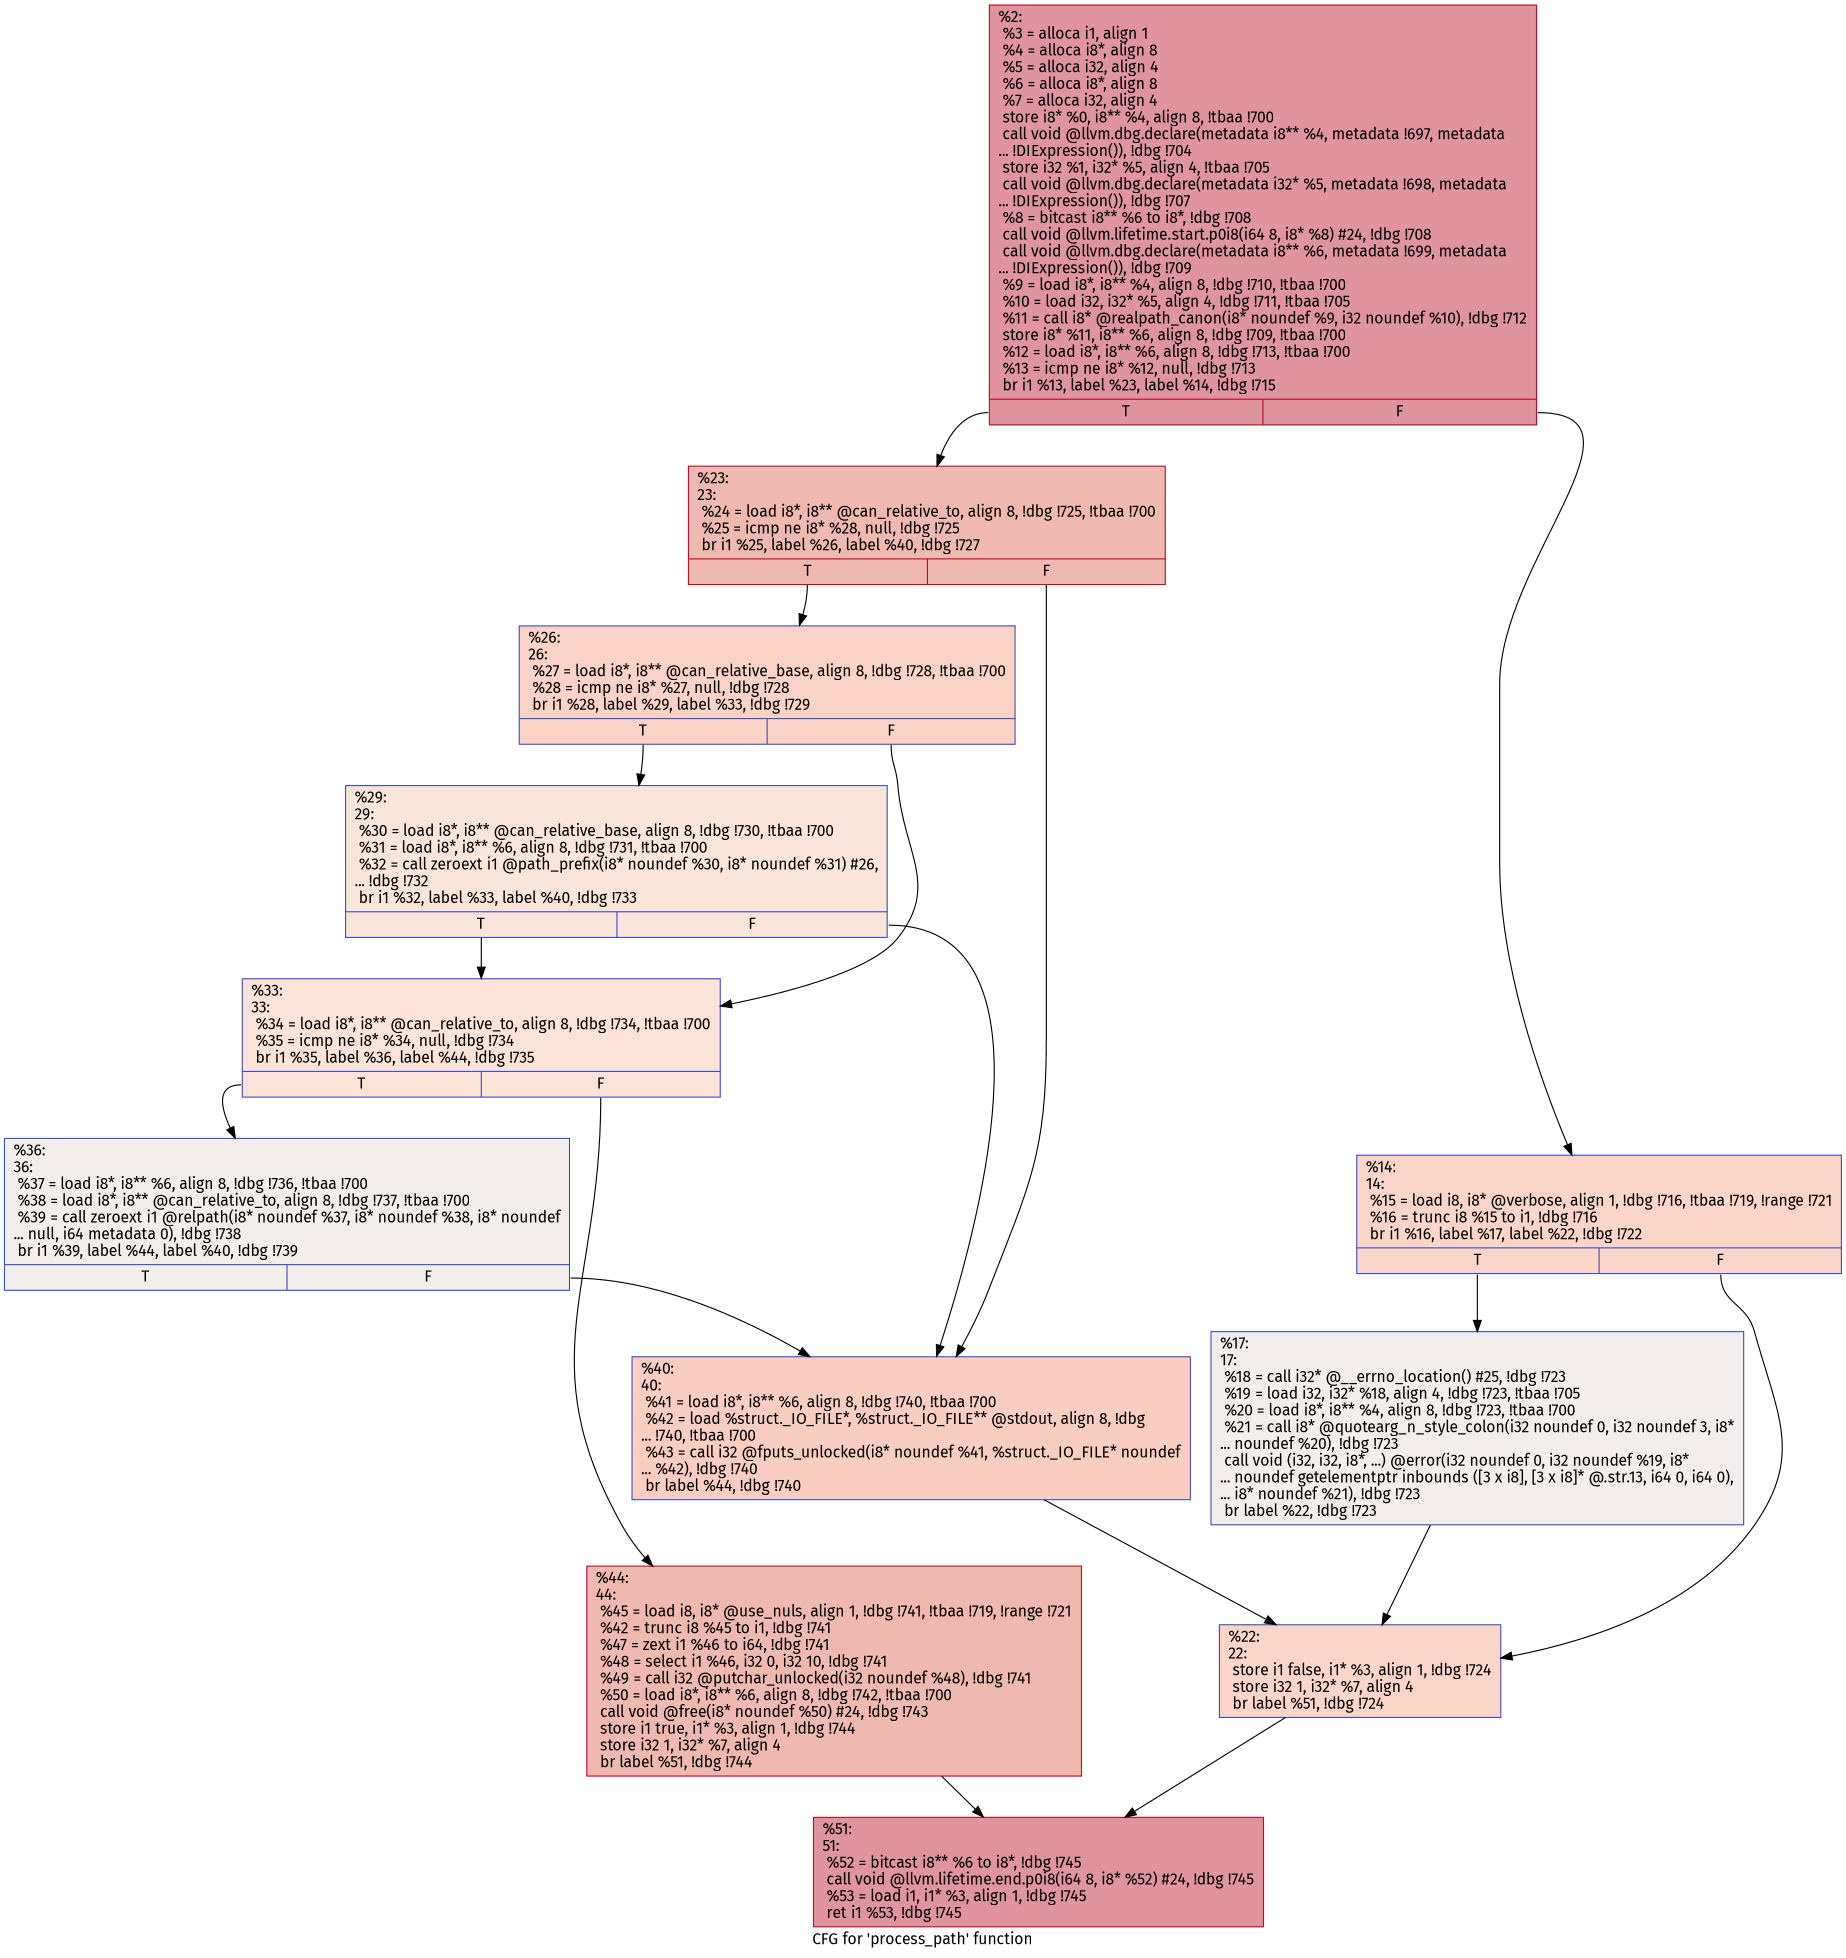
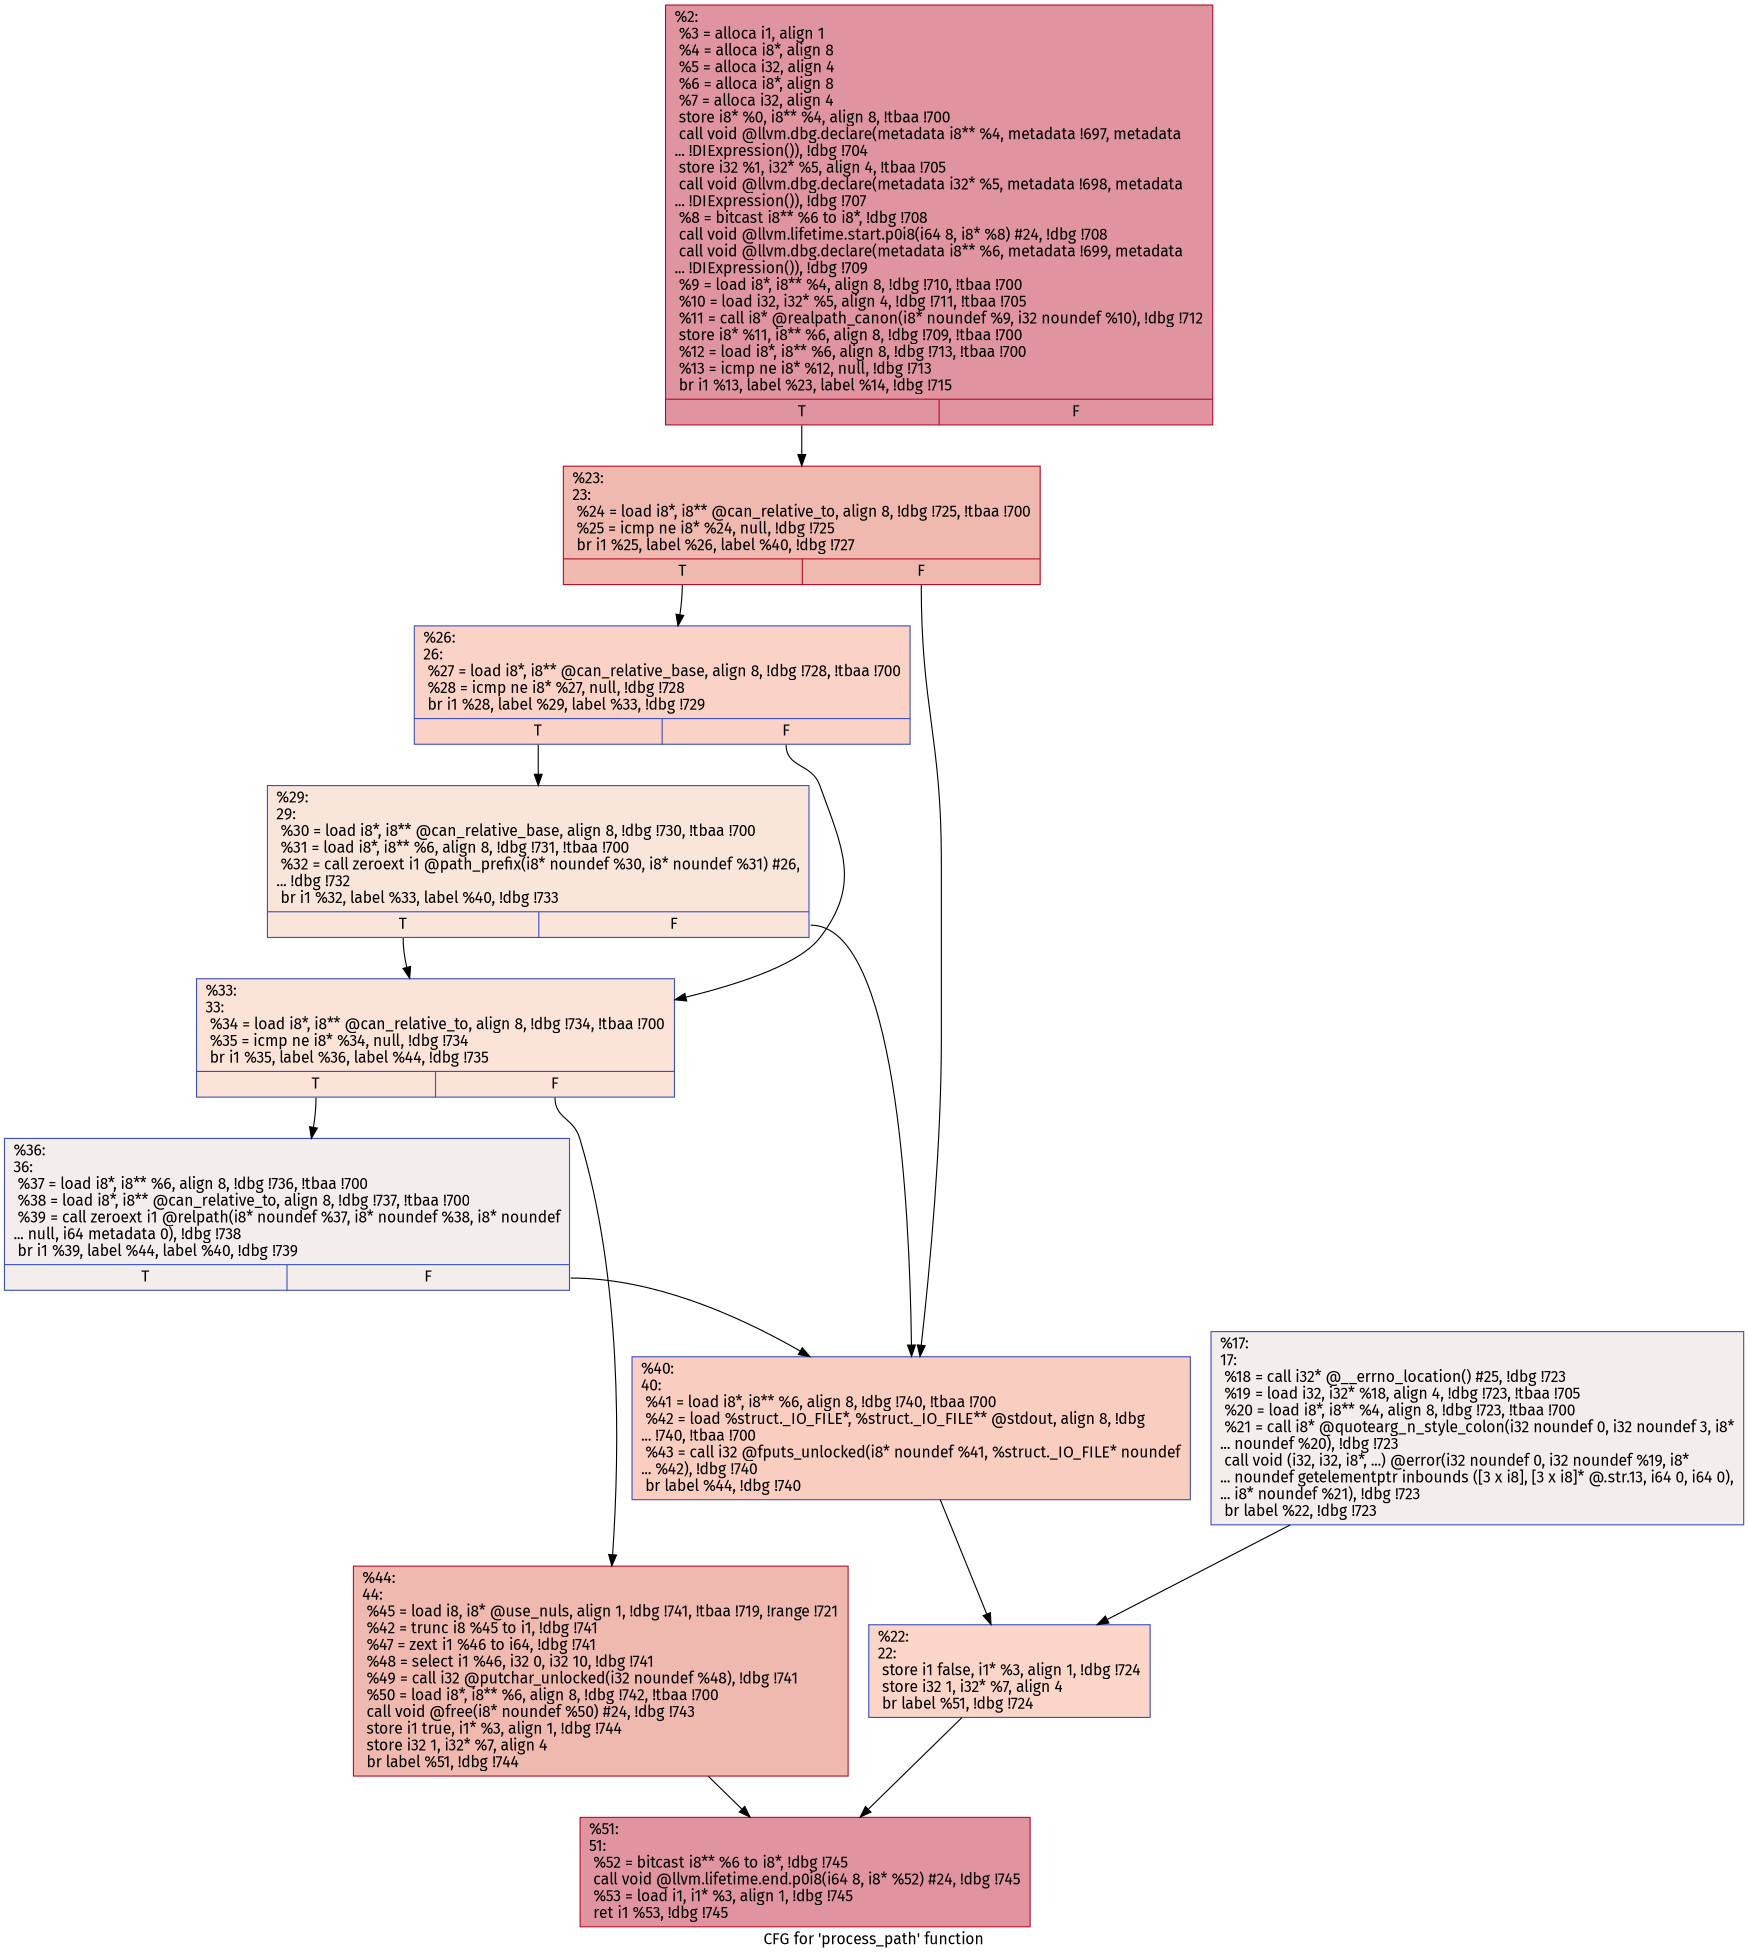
node "%23:": text "%25 = icmp ne i8* %28, null, !dbg !725" -> "%25 = icmp ne i8* %24, null, !dbg !725"
node "%14:": removed
